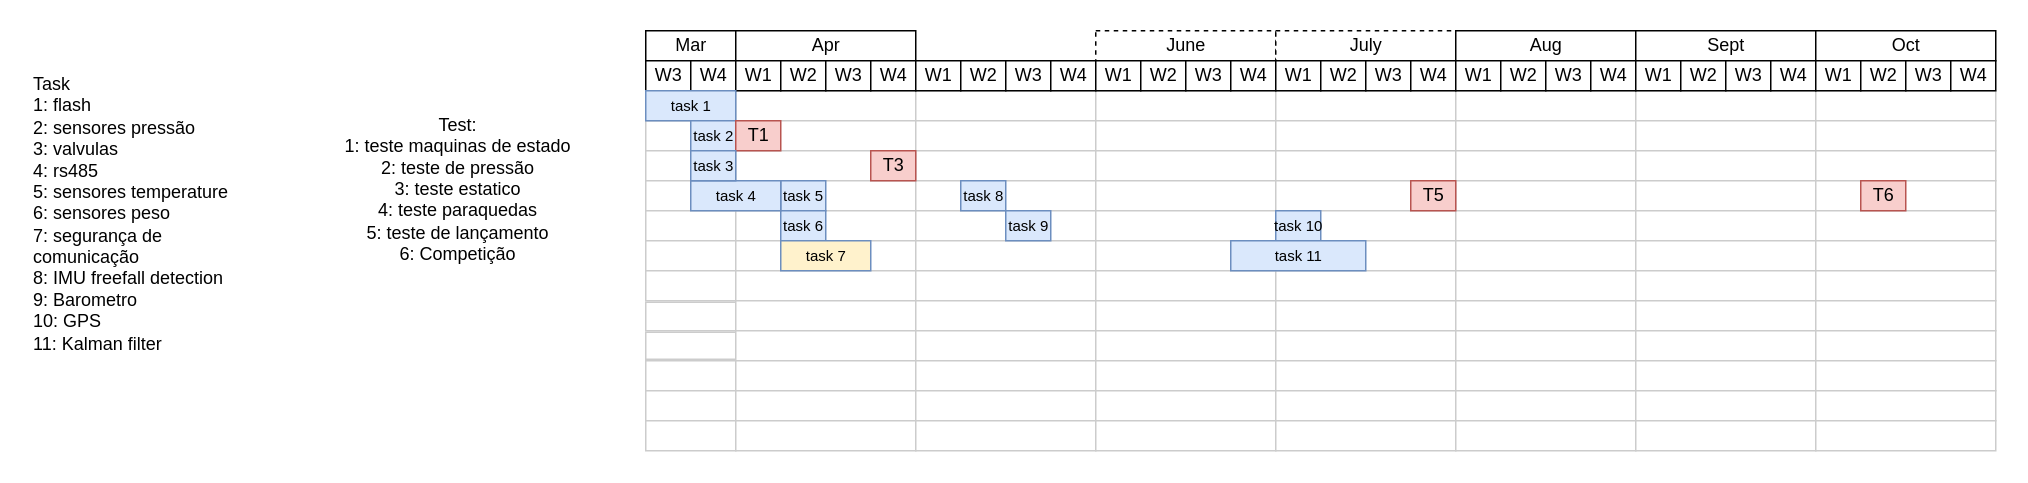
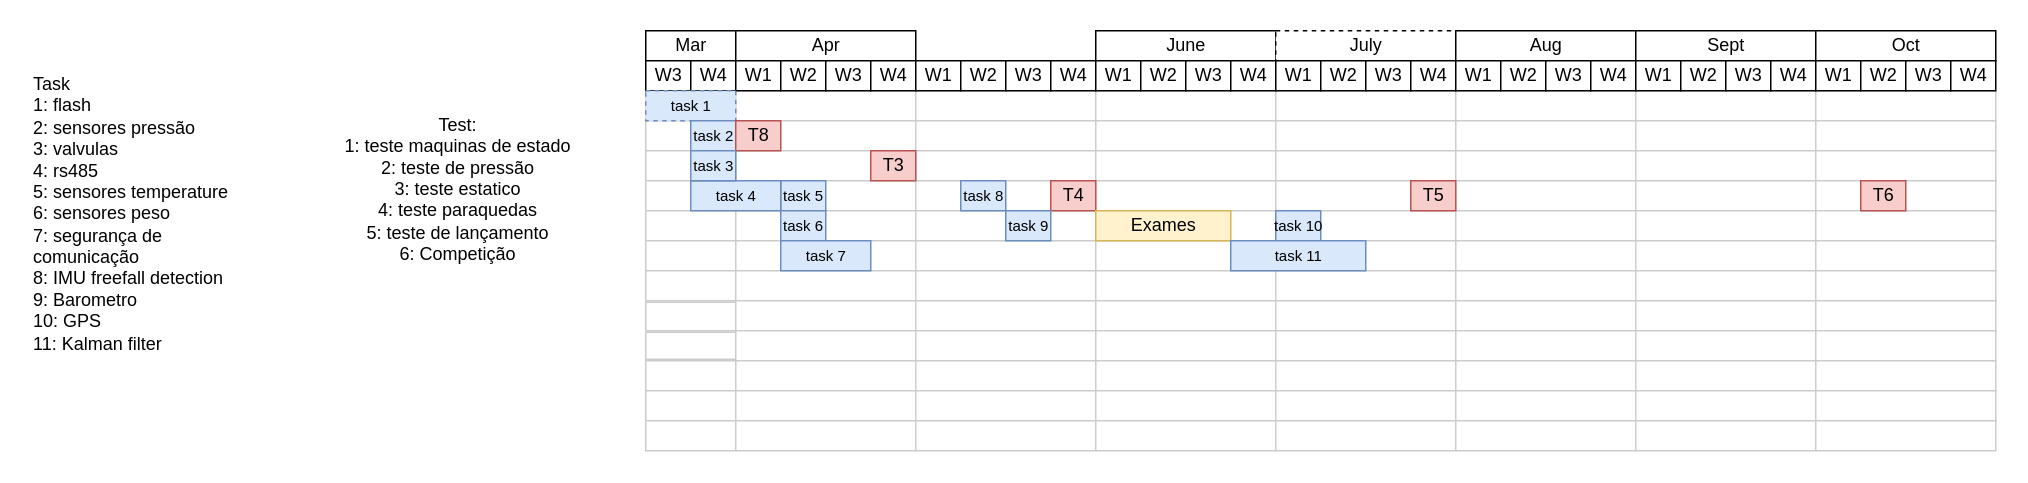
node "June": style dashed -> solid
node "task 1": style solid -> dashed
node "T1": label "T1" -> "T8"
node "T4": added
node "Exames": added
node "task 7": fillcolor #fff2cc -> #dae8fc
